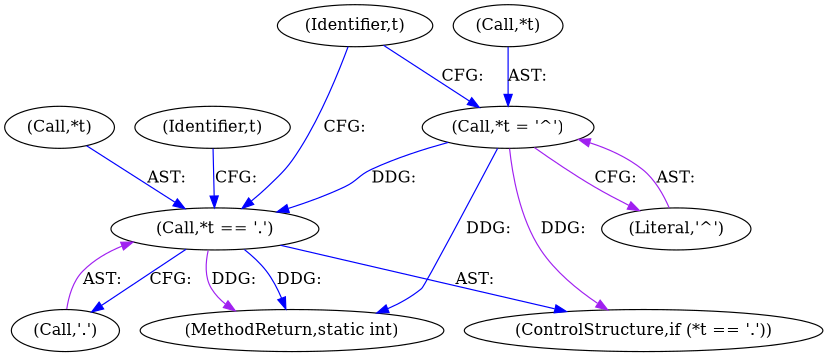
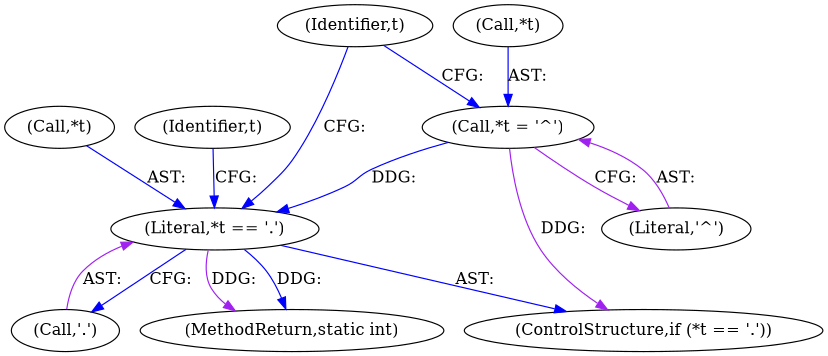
node "(Call,*t == '.')": label "(Call,*t == '.')" -> "(Literal,*t == '.')"
edge "(Call,*t = '^')" -> "(MethodReturn,static int)": removed, label "DDG:"
